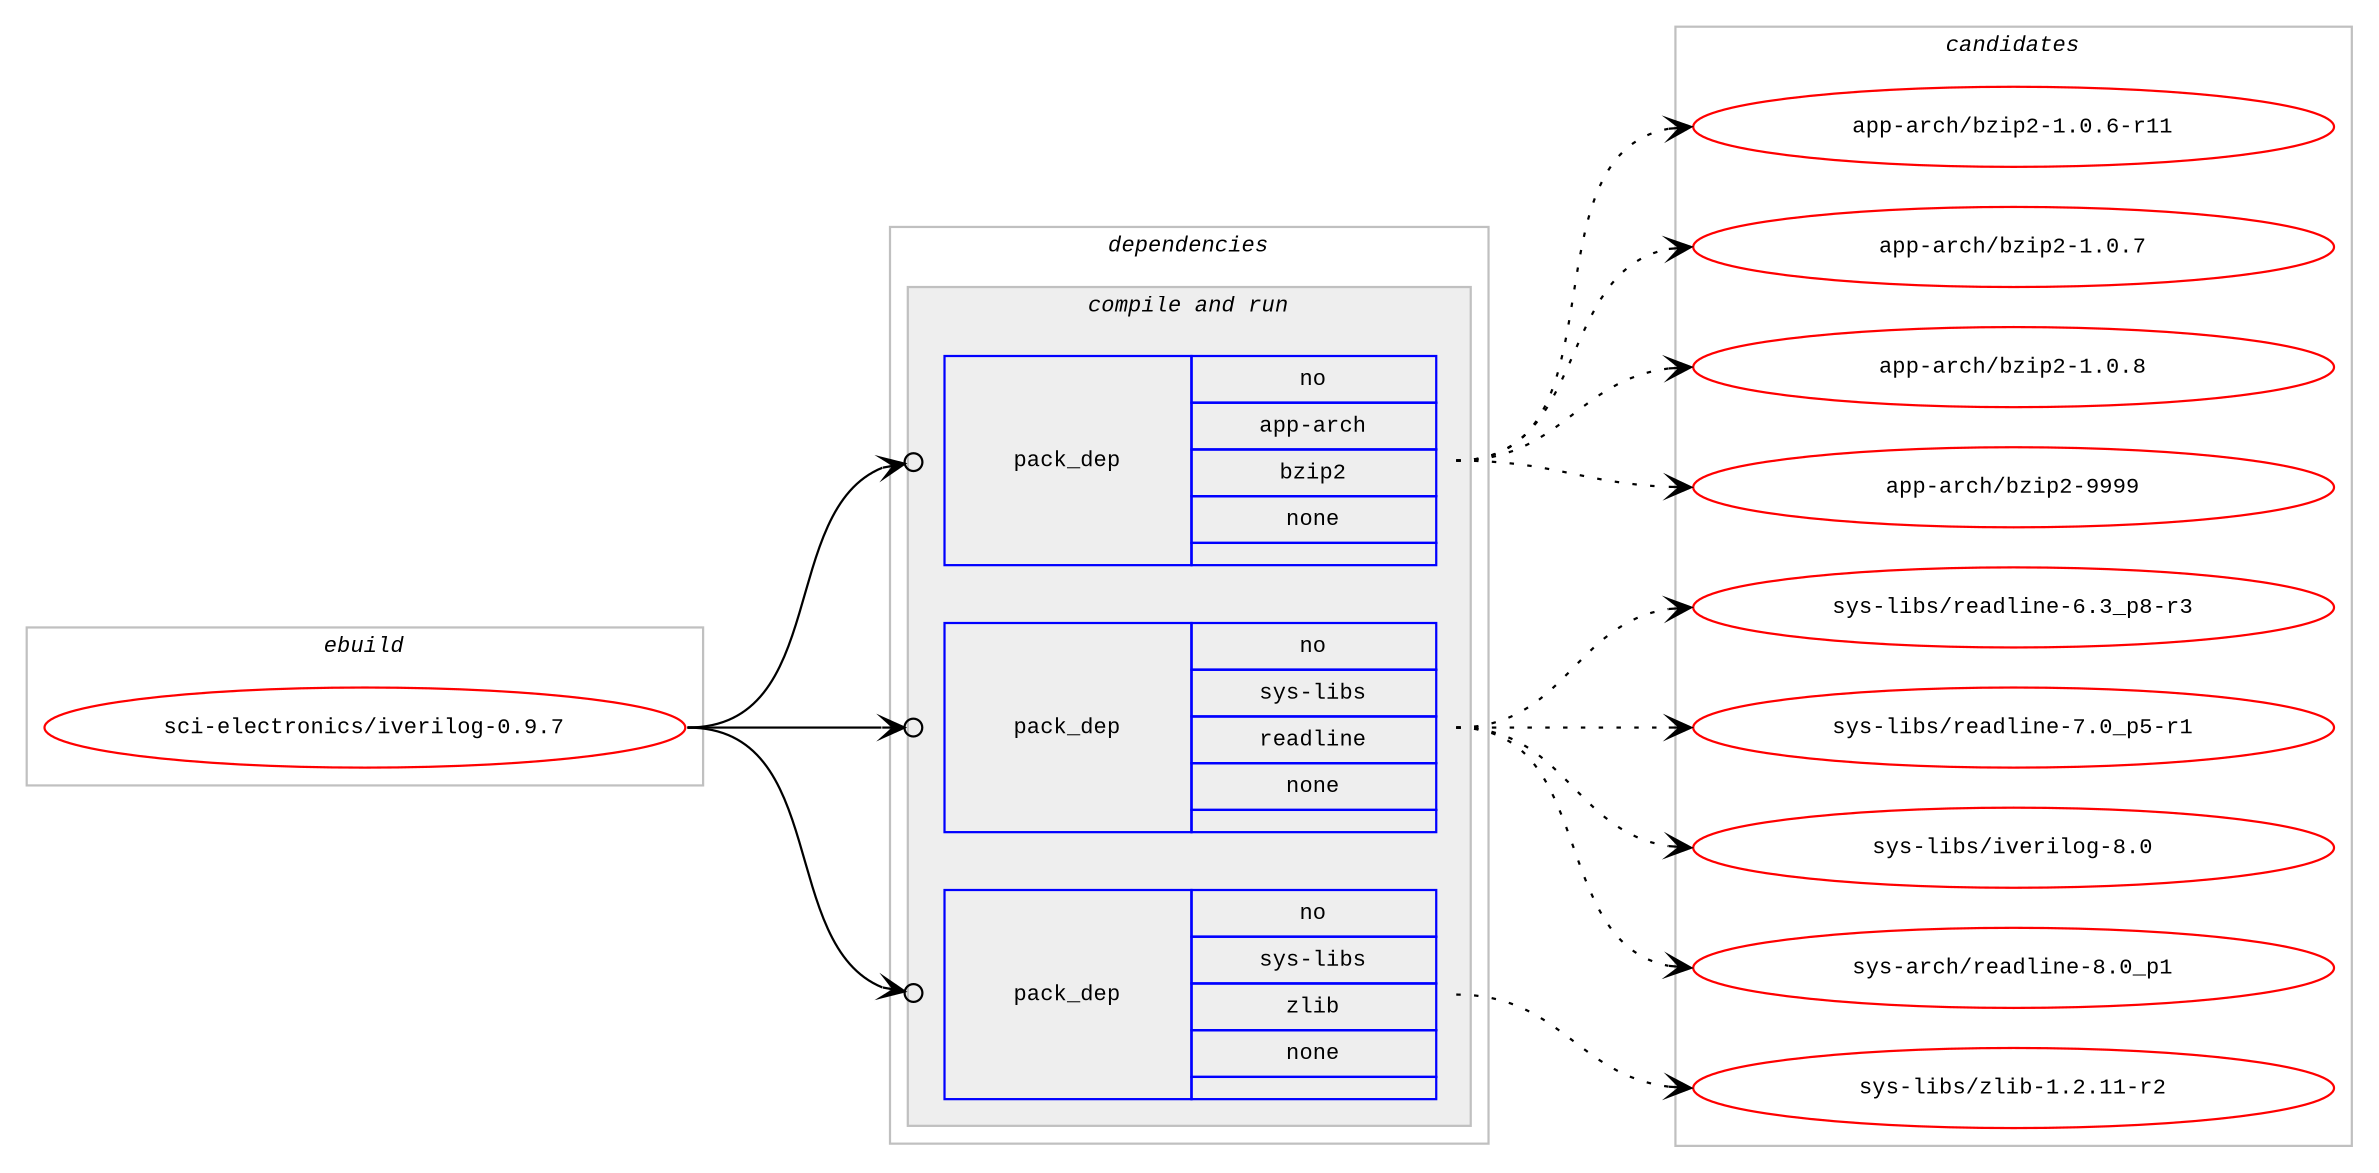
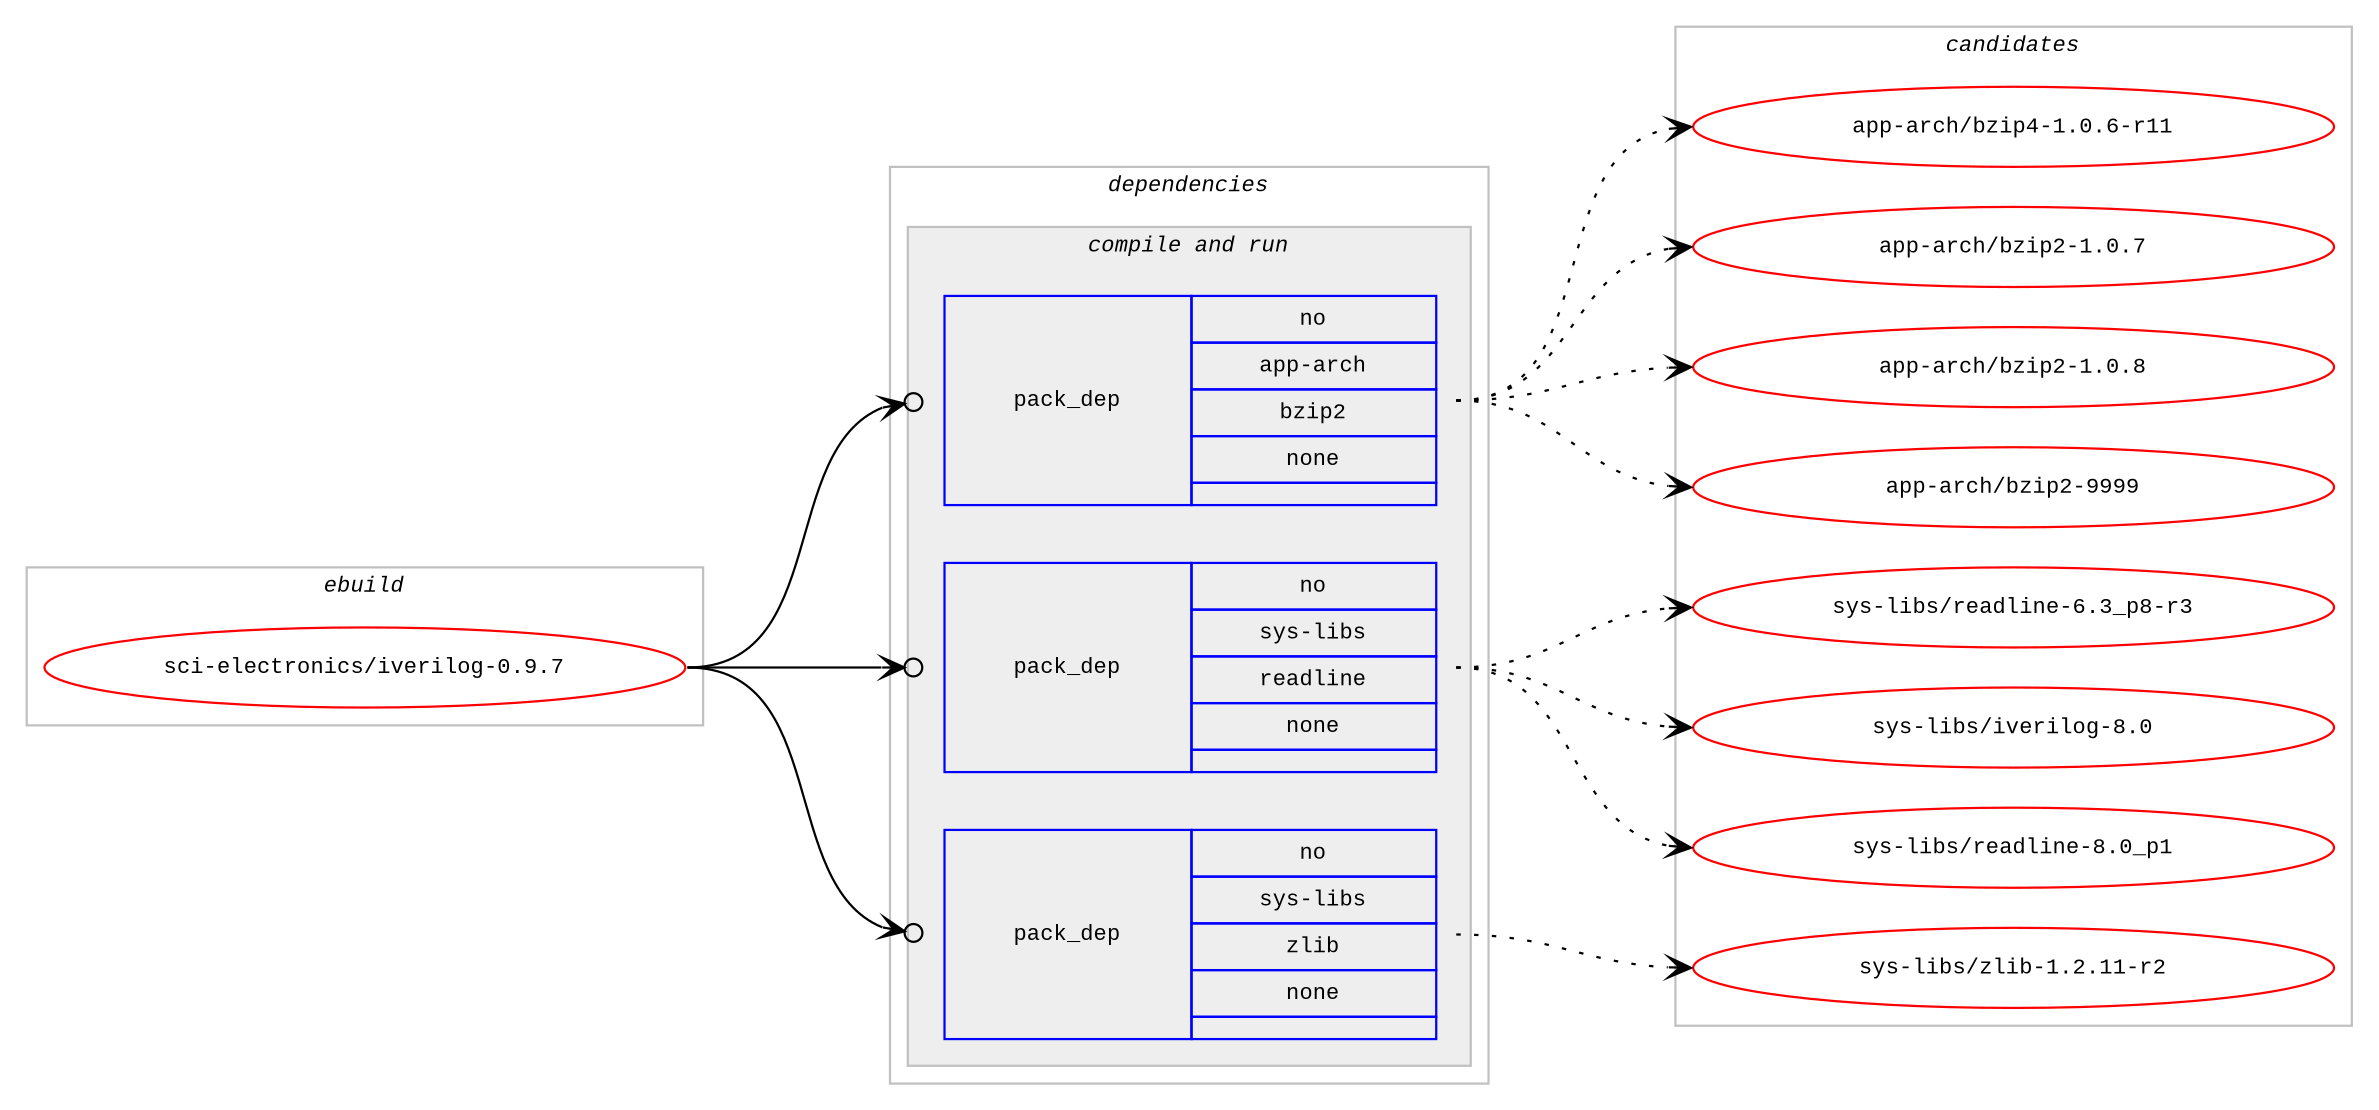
node "app-arch/bzip2-1.0.6-r11": label "app-arch/bzip2-1.0.6-r11" -> "app-arch/bzip4-1.0.6-r11"
node "sys-libs/readline-7.0_p5-r1": removed
node "sys-arch/readline-8.0_p1": label "sys-arch/readline-8.0_p1" -> "sys-libs/readline-8.0_p1"
